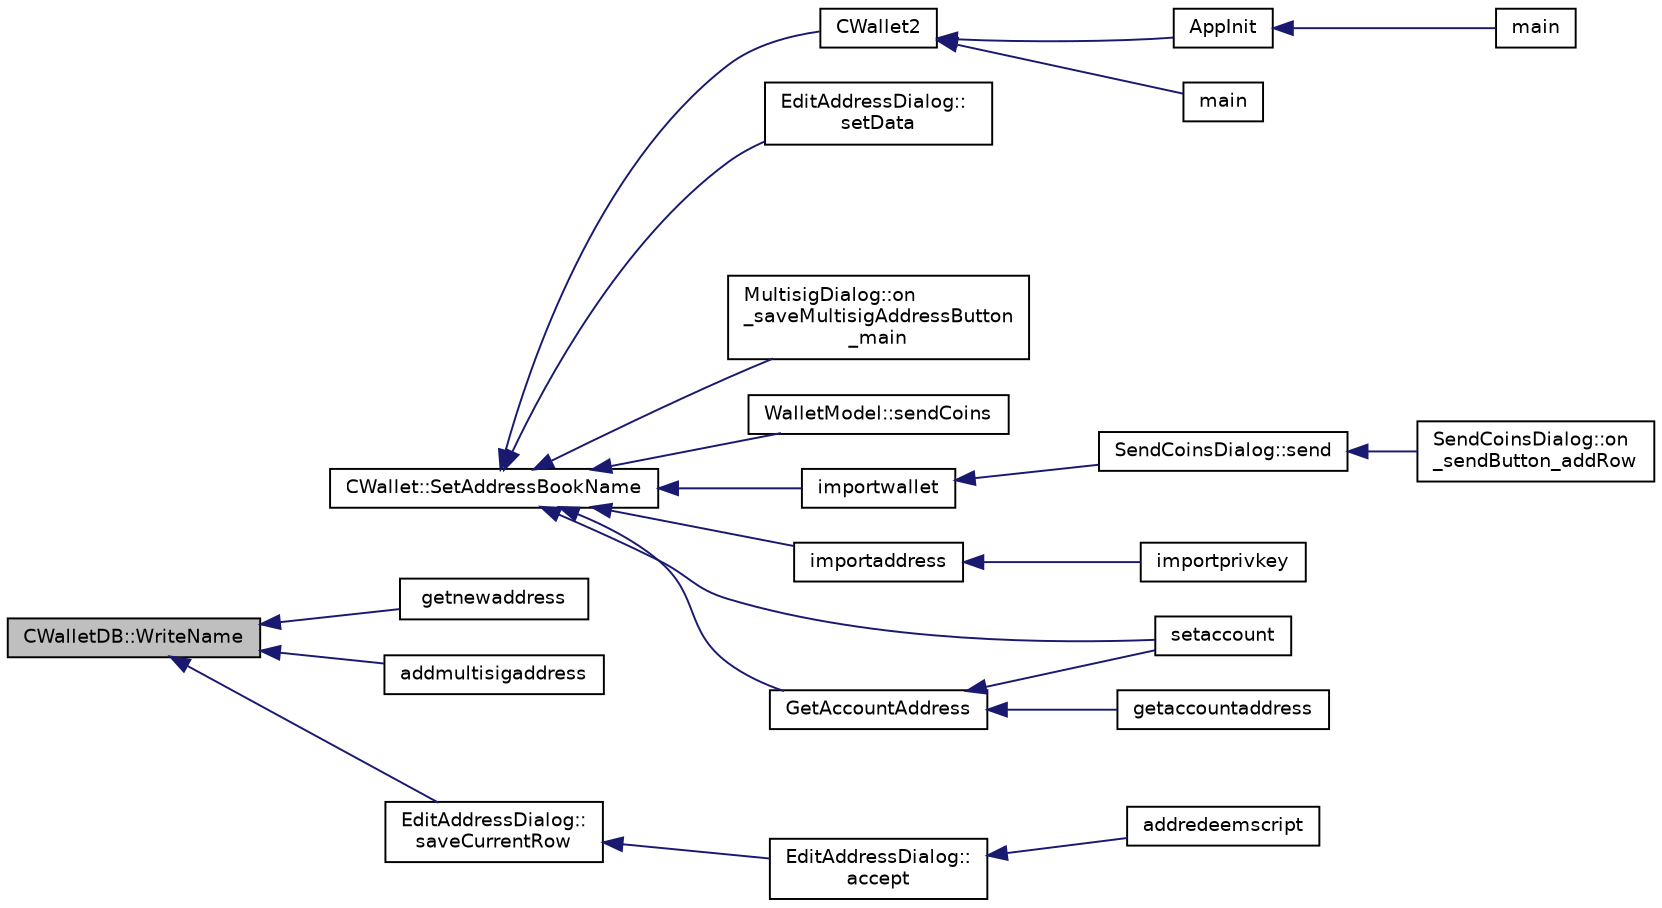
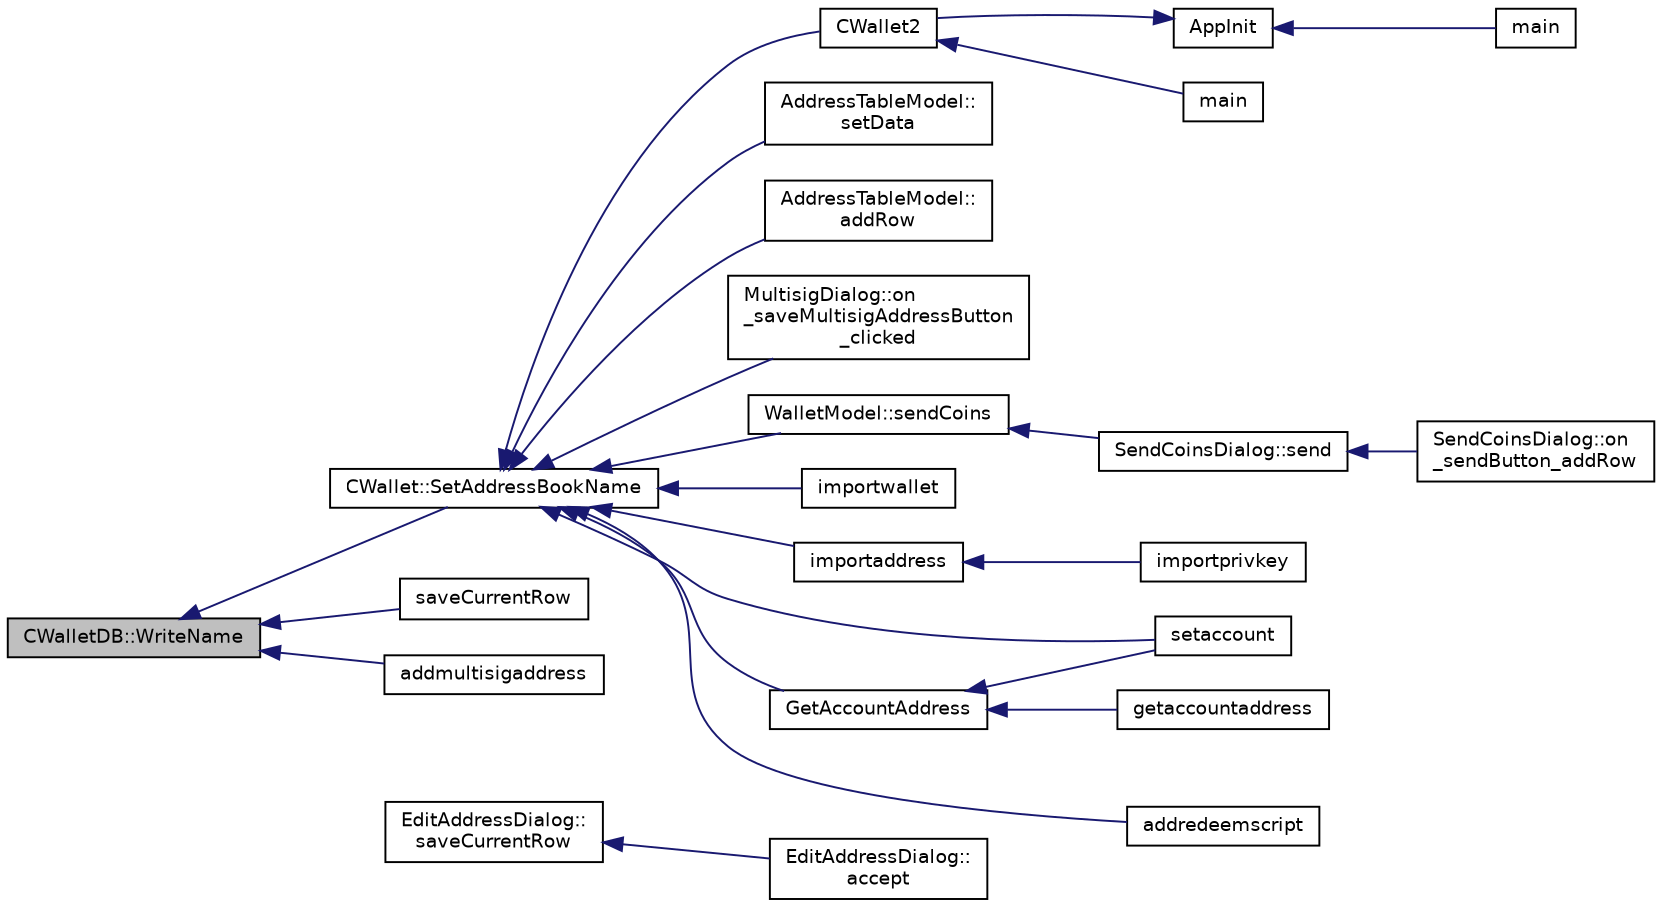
edge "AppInit" -> "CWallet2": reversed
node "EditAddressDialog:: setData": label "EditAddressDialog:: setData" -> "AddressTableModel:: setData"
node "AddressTableModel:: addRow": added
node "MultisigDialog::on _saveMultisigAddressButton _main": label "MultisigDialog::on _saveMultisigAddressButton _main" -> "MultisigDialog::on _saveMultisigAddressButton _clicked"
edge "SendCoinsDialog::send" -> "importwallet": now "SendCoinsDialog::send" -> "WalletModel::sendCoins"
node "getnewaddress": label "getnewaddress" -> "saveCurrentRow"
edge "EditAddressDialog:: saveCurrentRow" -> "CWalletDB::WriteName": now "CWallet::SetAddressBookName" -> "CWalletDB::WriteName"
edge "addredeemscript" -> "EditAddressDialog:: accept": now "addredeemscript" -> "CWallet::SetAddressBookName"
